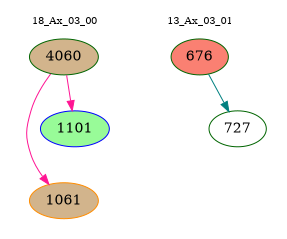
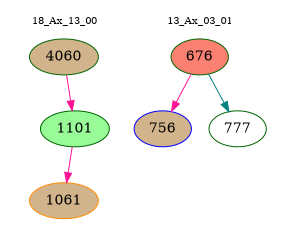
cluster "18_Ax_03_00": label "18_Ax_03_00" -> "18_Ax_13_00"
edge "4060" -> "1061": now "1101" -> "1061"
node "1101": color blue -> darkgreen
node "756": added
node "727": label "727" -> "777"
